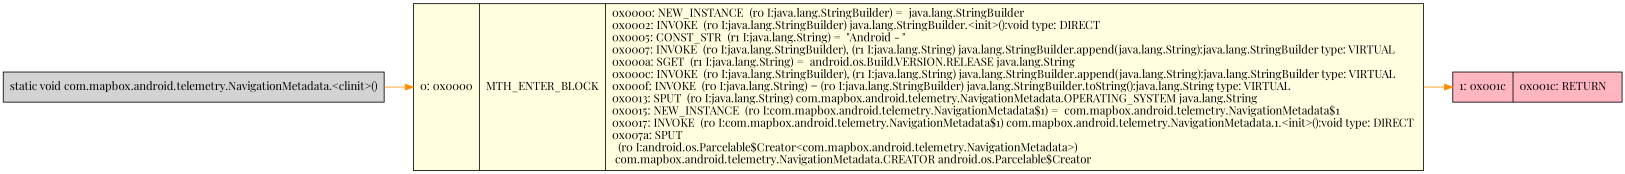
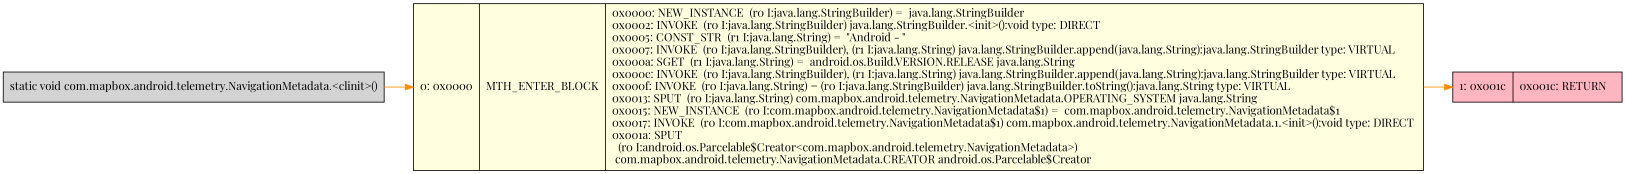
node "0: 0x0000": text "0x007a: SPUT" -> "0x001a: SPUT"
